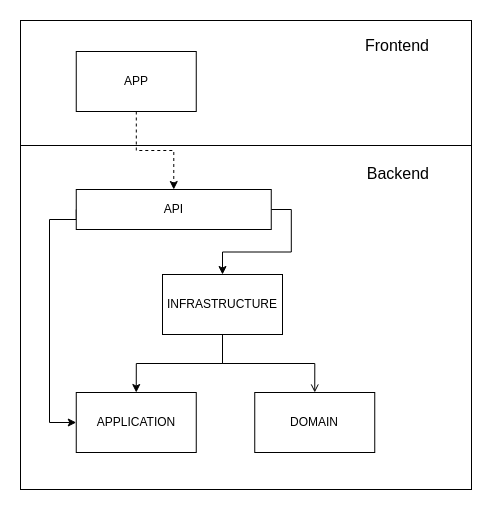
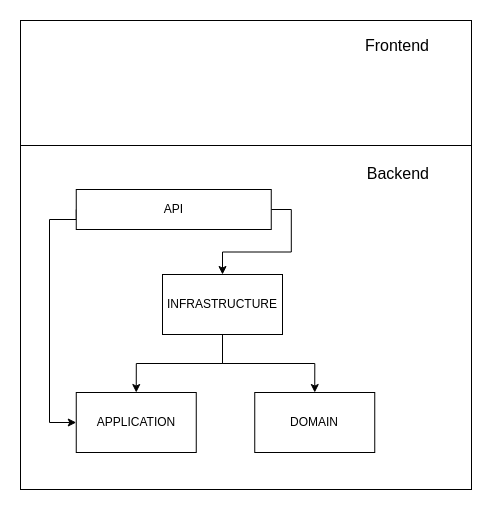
node "APP": removed
edge "APP" -> "API": removed
edge "INFRASTRUCTURE" -> "DOMAIN": arrowhead open -> classic
